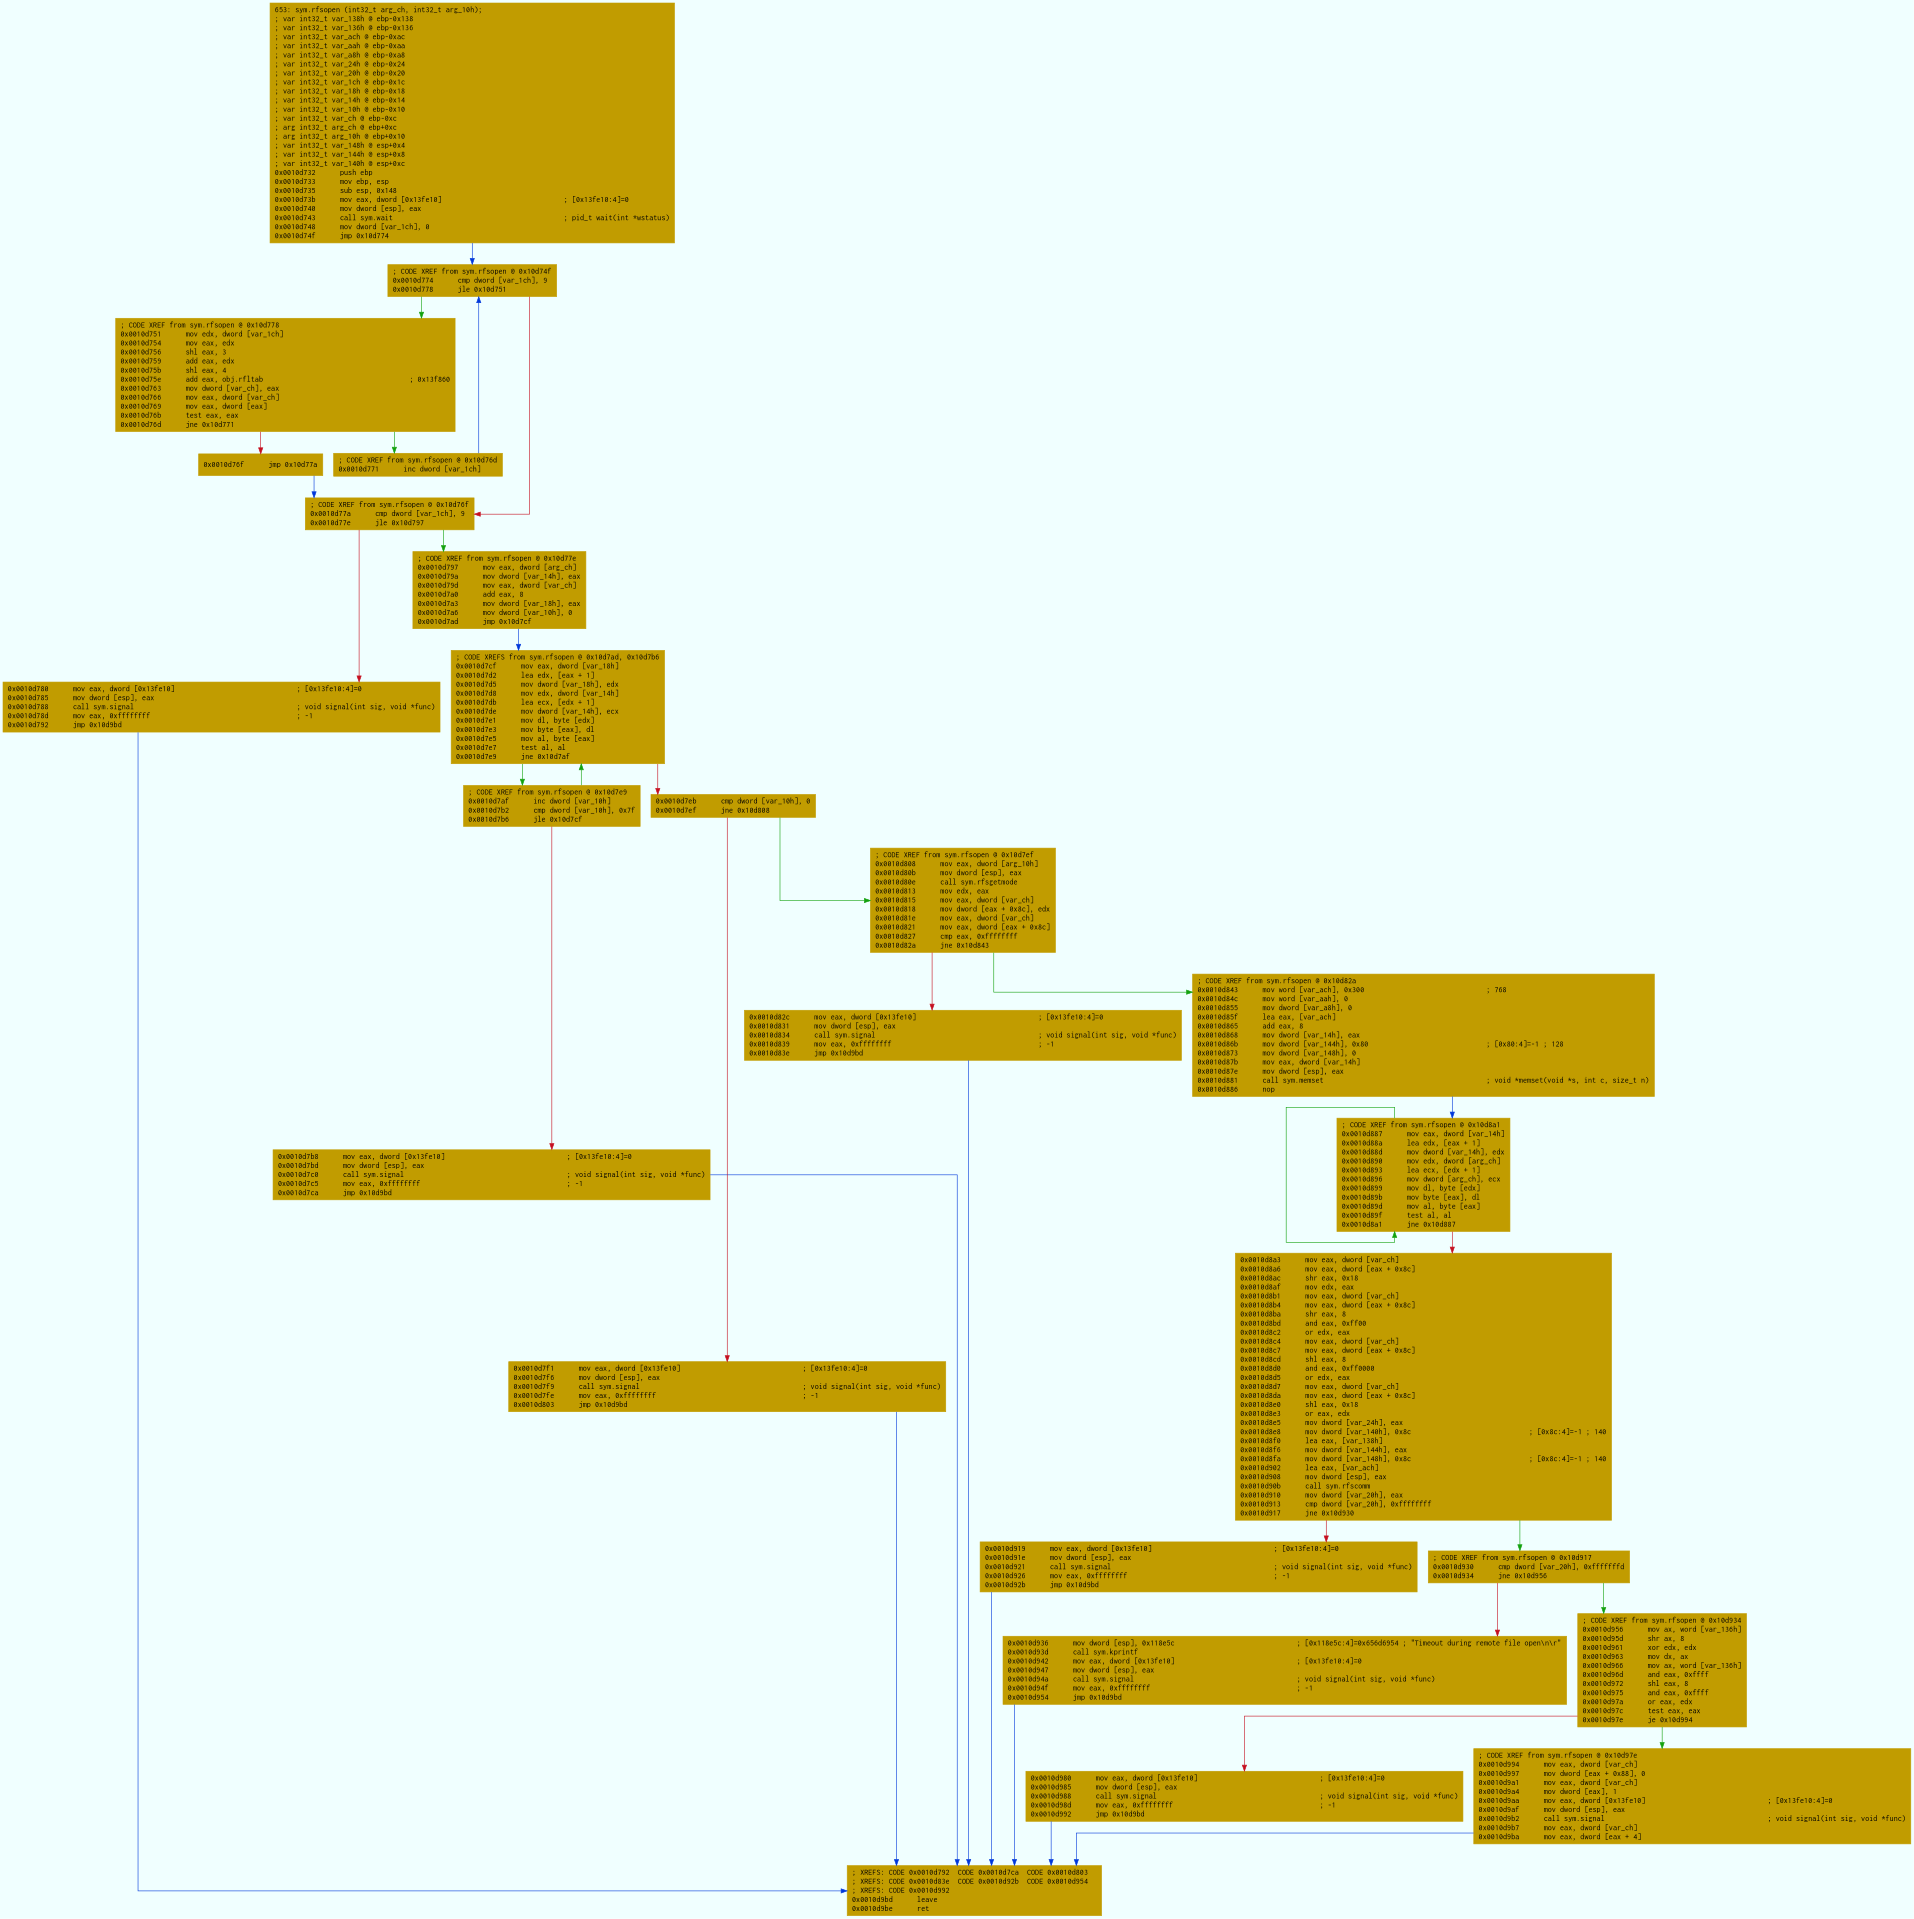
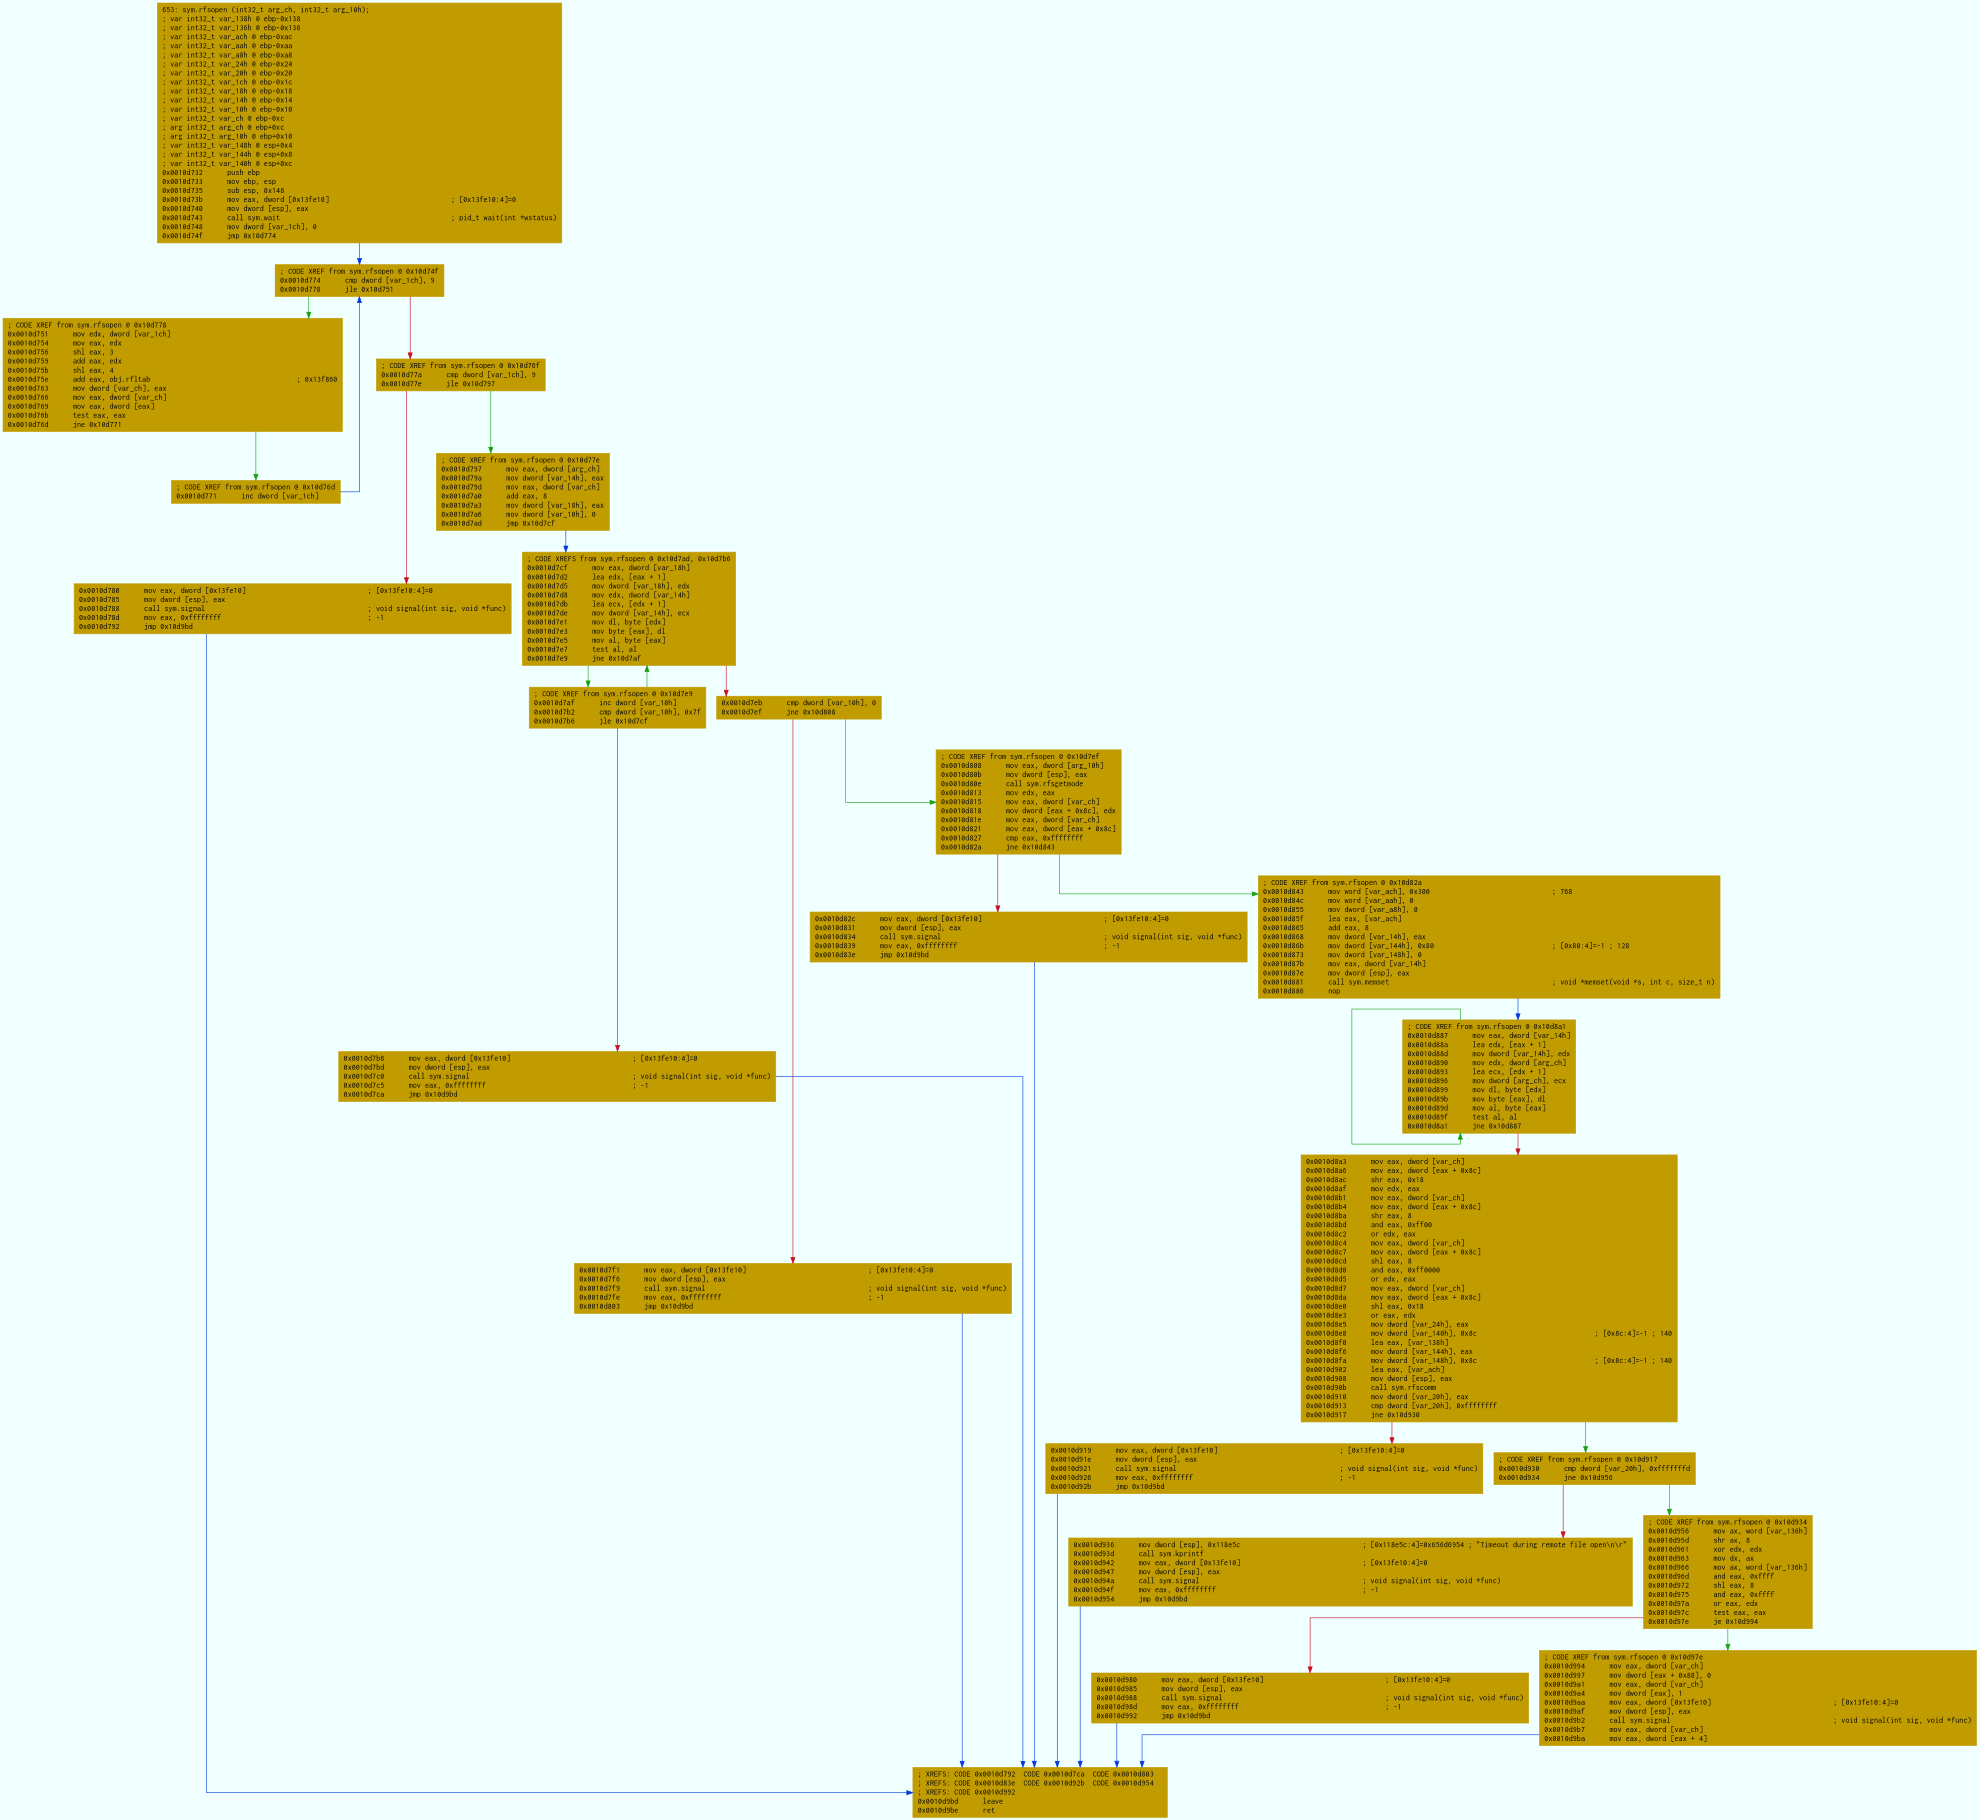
node "0x0010d76f      jmp 0x10d77a": removed
